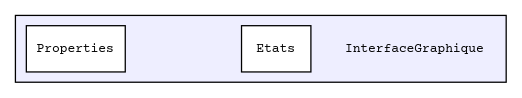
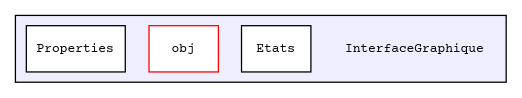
node "obj": added
